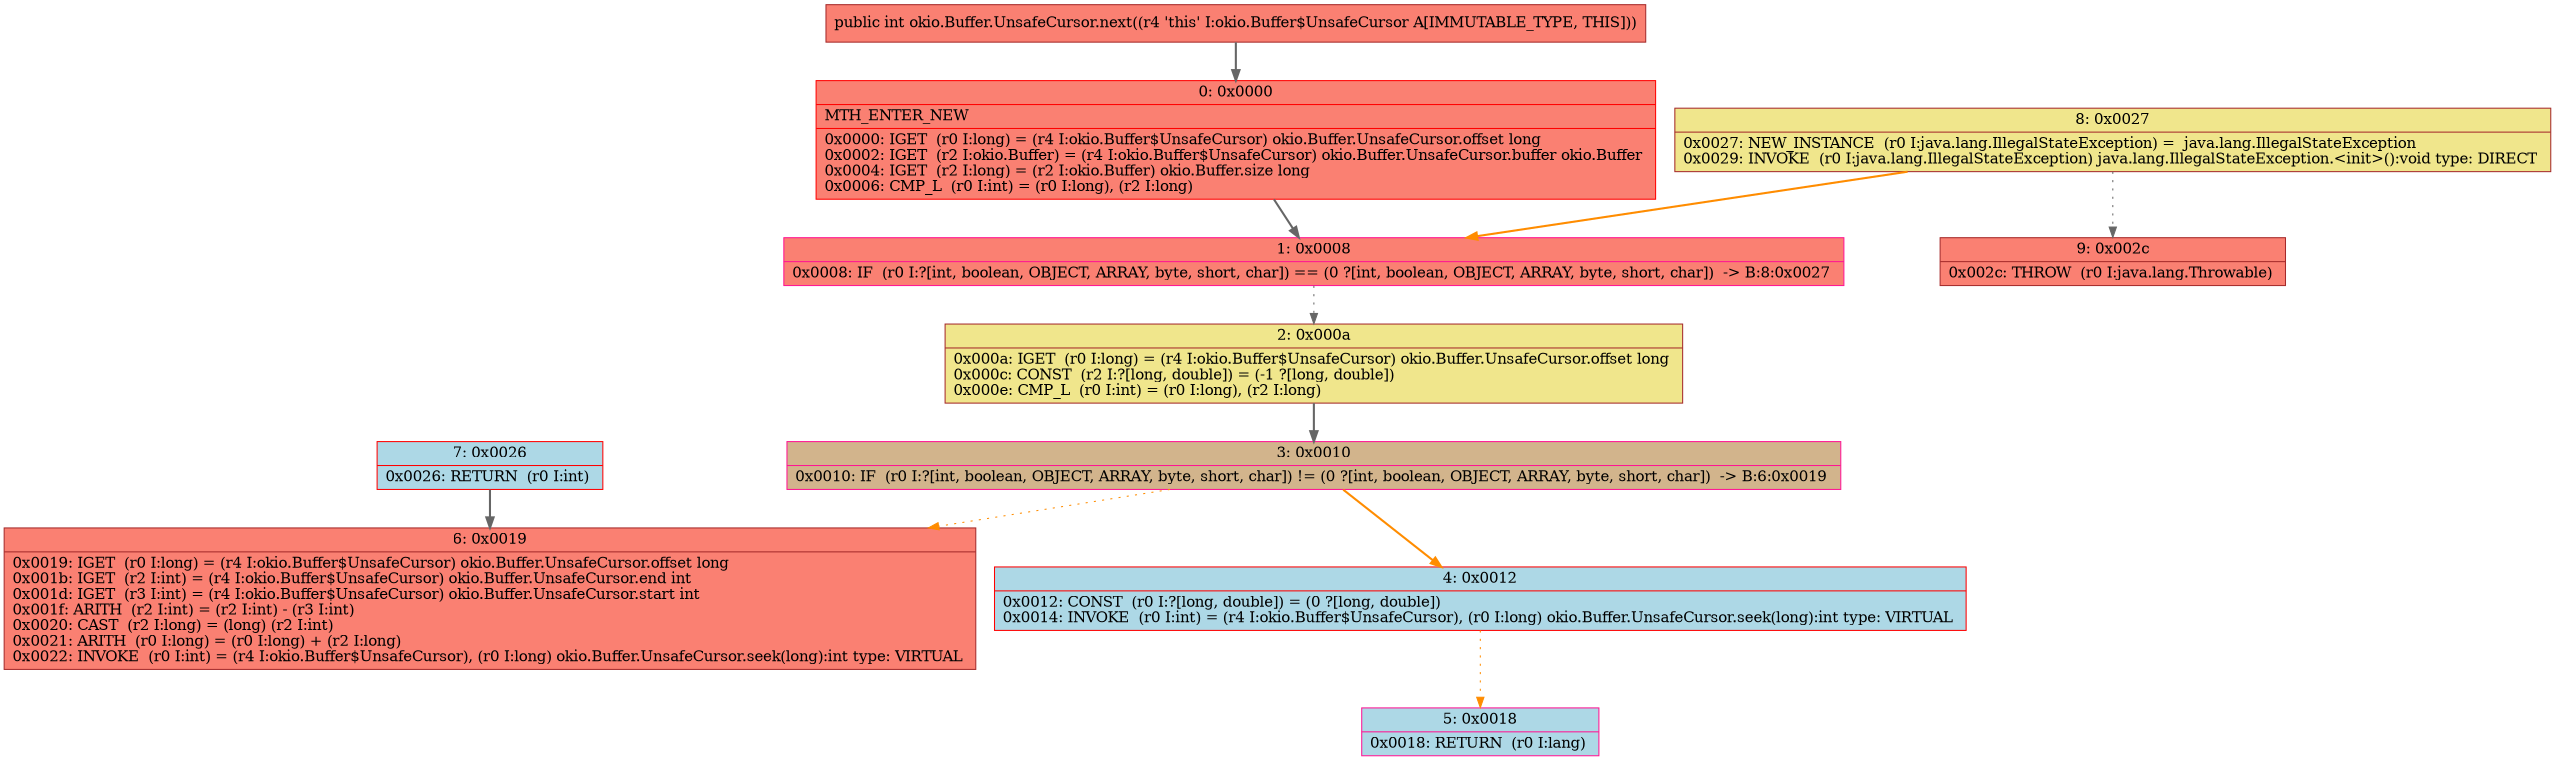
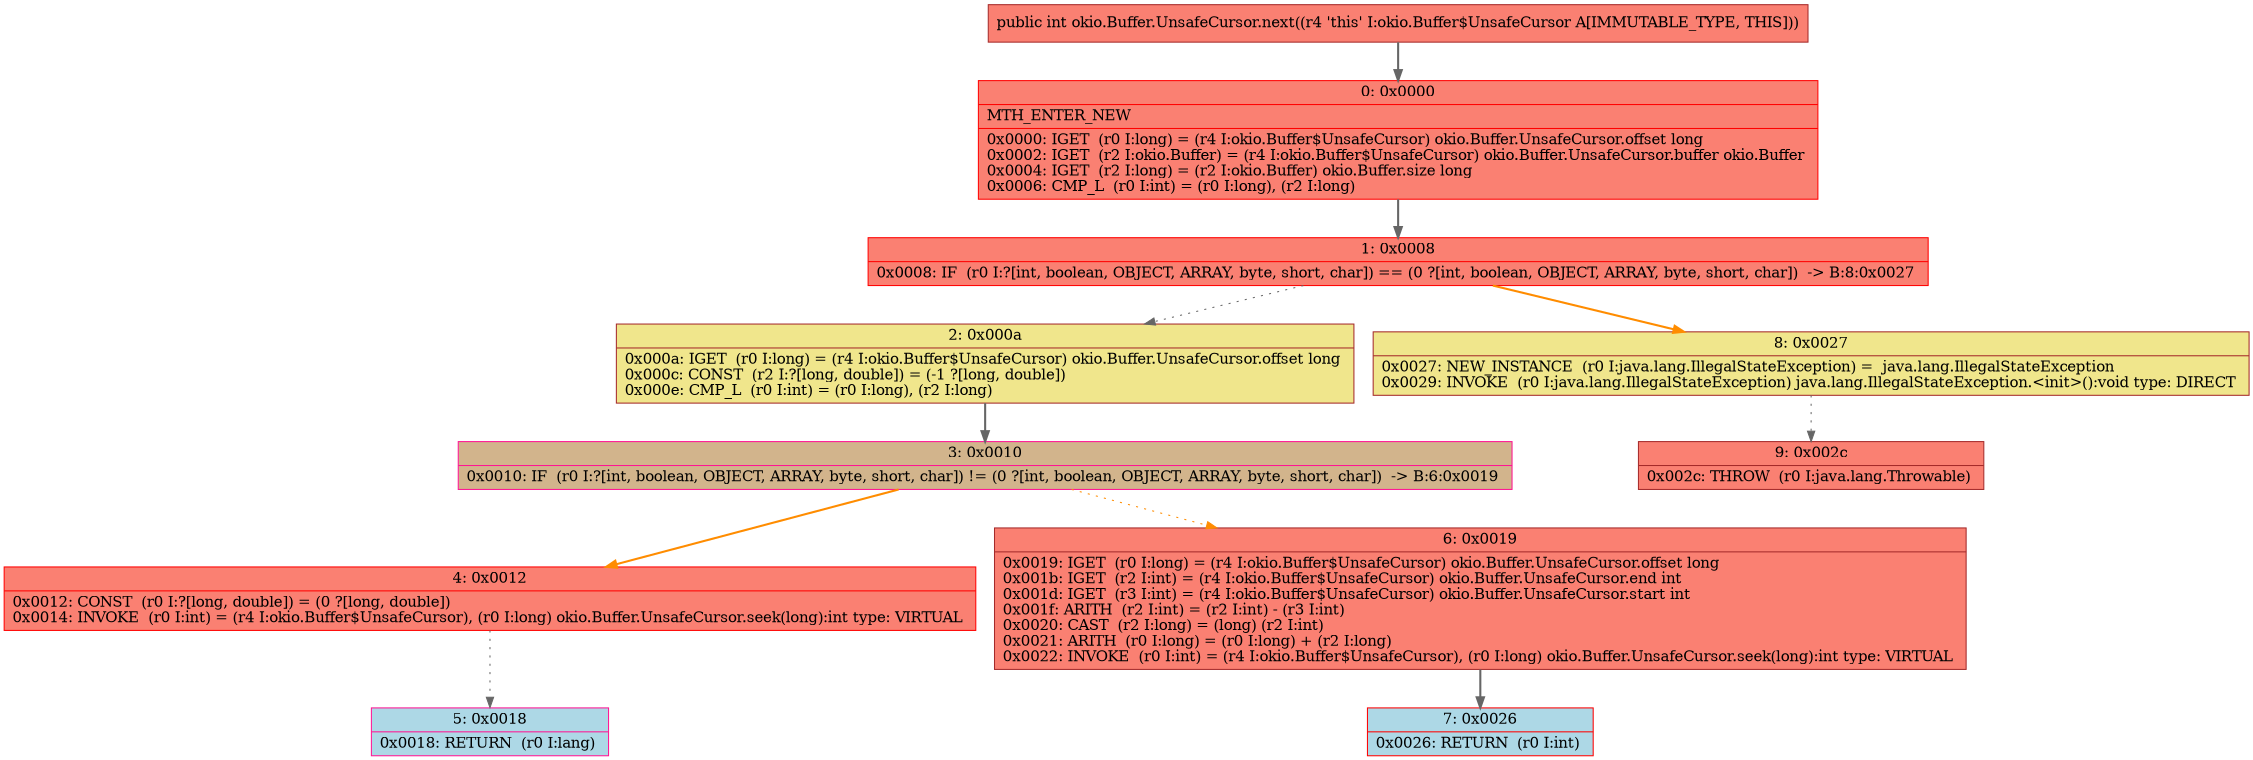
edge "8: 0x0027" -> "1: 0x0008": reversed
node "1: 0x0008": color deeppink -> red
edge "7: 0x0026" -> "6: 0x0019": reversed
node "4: 0x0012": fillcolor lightblue -> salmon
edge "4: 0x0012" -> "5: 0x0018": color darkorange -> gray40
